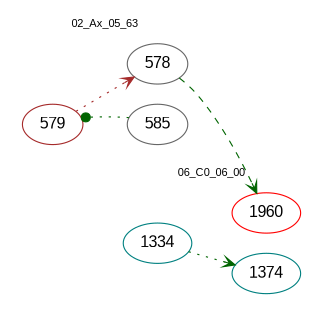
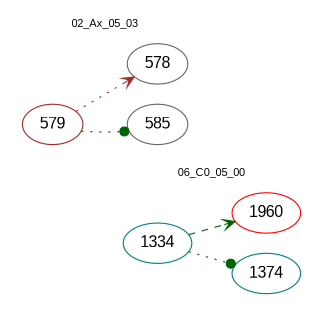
cluster "02_Ax_05_63": label "02_Ax_05_63" -> "02_Ax_05_03"
edge "585" -> "579": reversed
edge "578" -> "1960": now "1334" -> "1960"
cluster "06_C0_06_00": label "06_C0_06_00" -> "06_C0_05_00"
edge "1334" -> "1374": arrowhead vee -> dot
